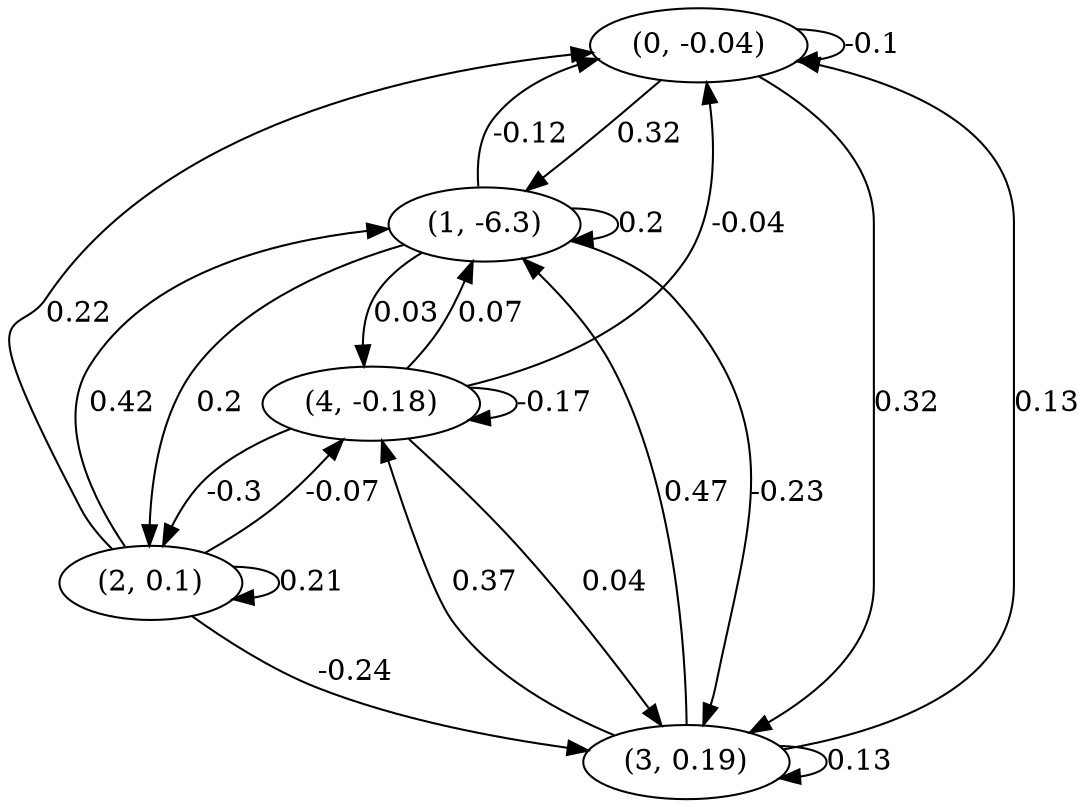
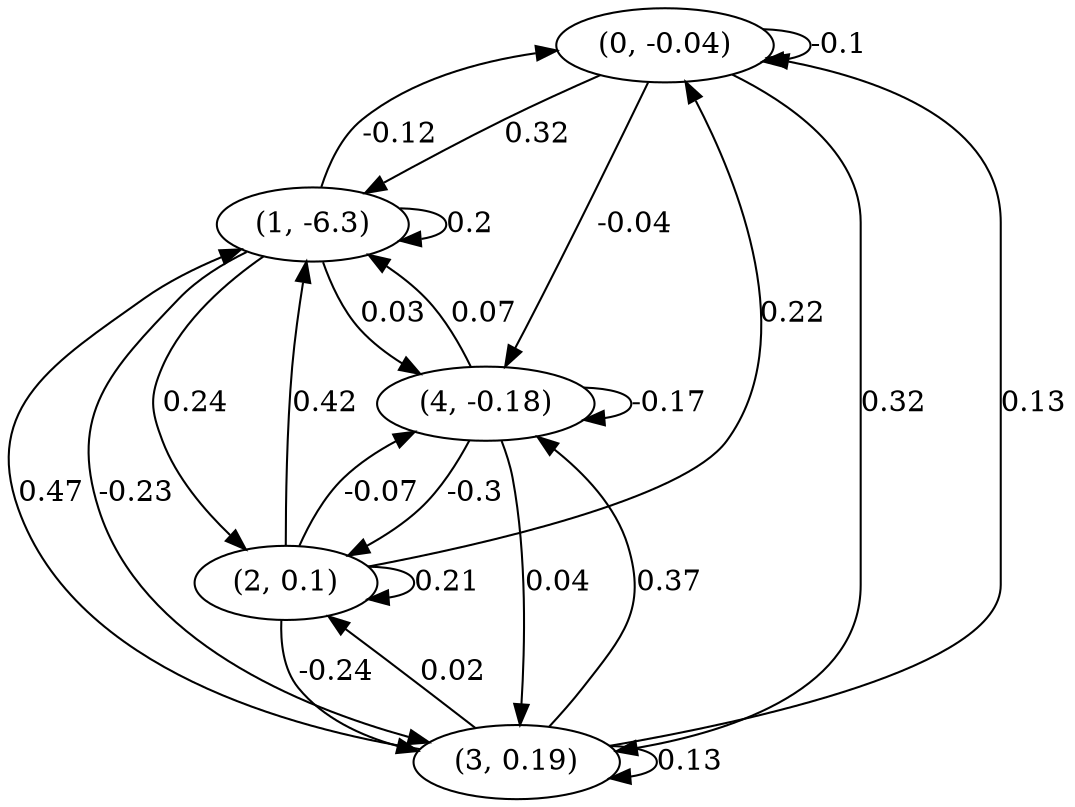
edge "(4, -0.18)" -> "(0, -0.04)": reversed
edge "(1, -6.3)" -> "(2, 0.1)": label "0.2" -> "0.24"
edge "(3, 0.19)" -> "(2, 0.1)": added, label "0.02"
